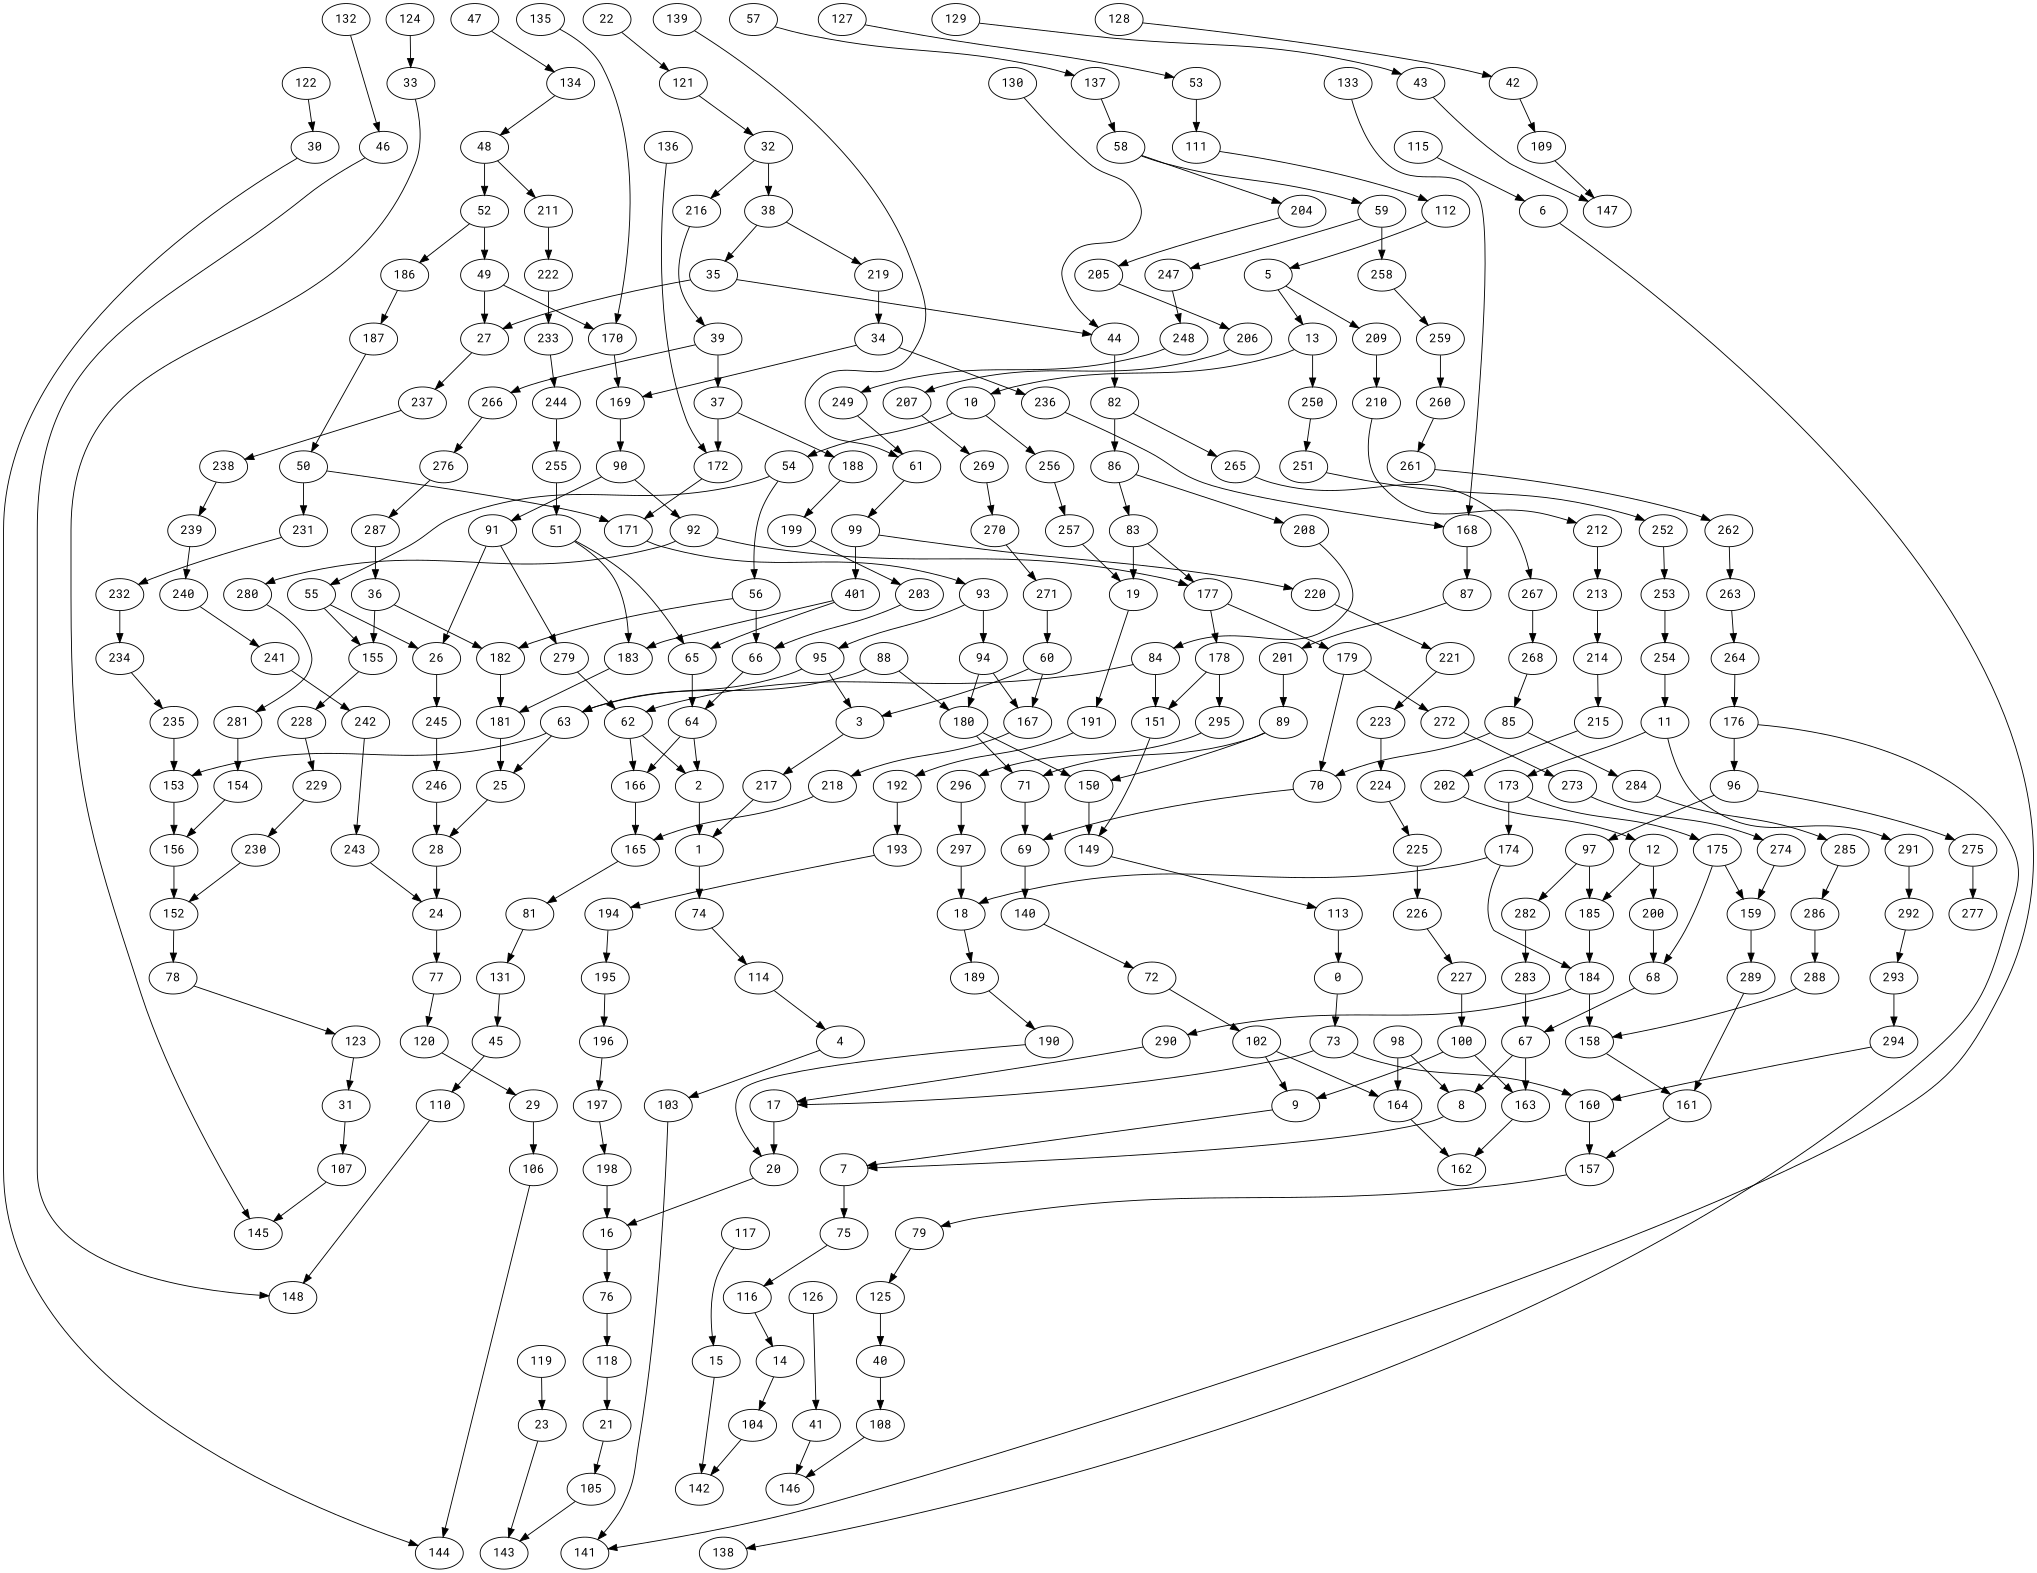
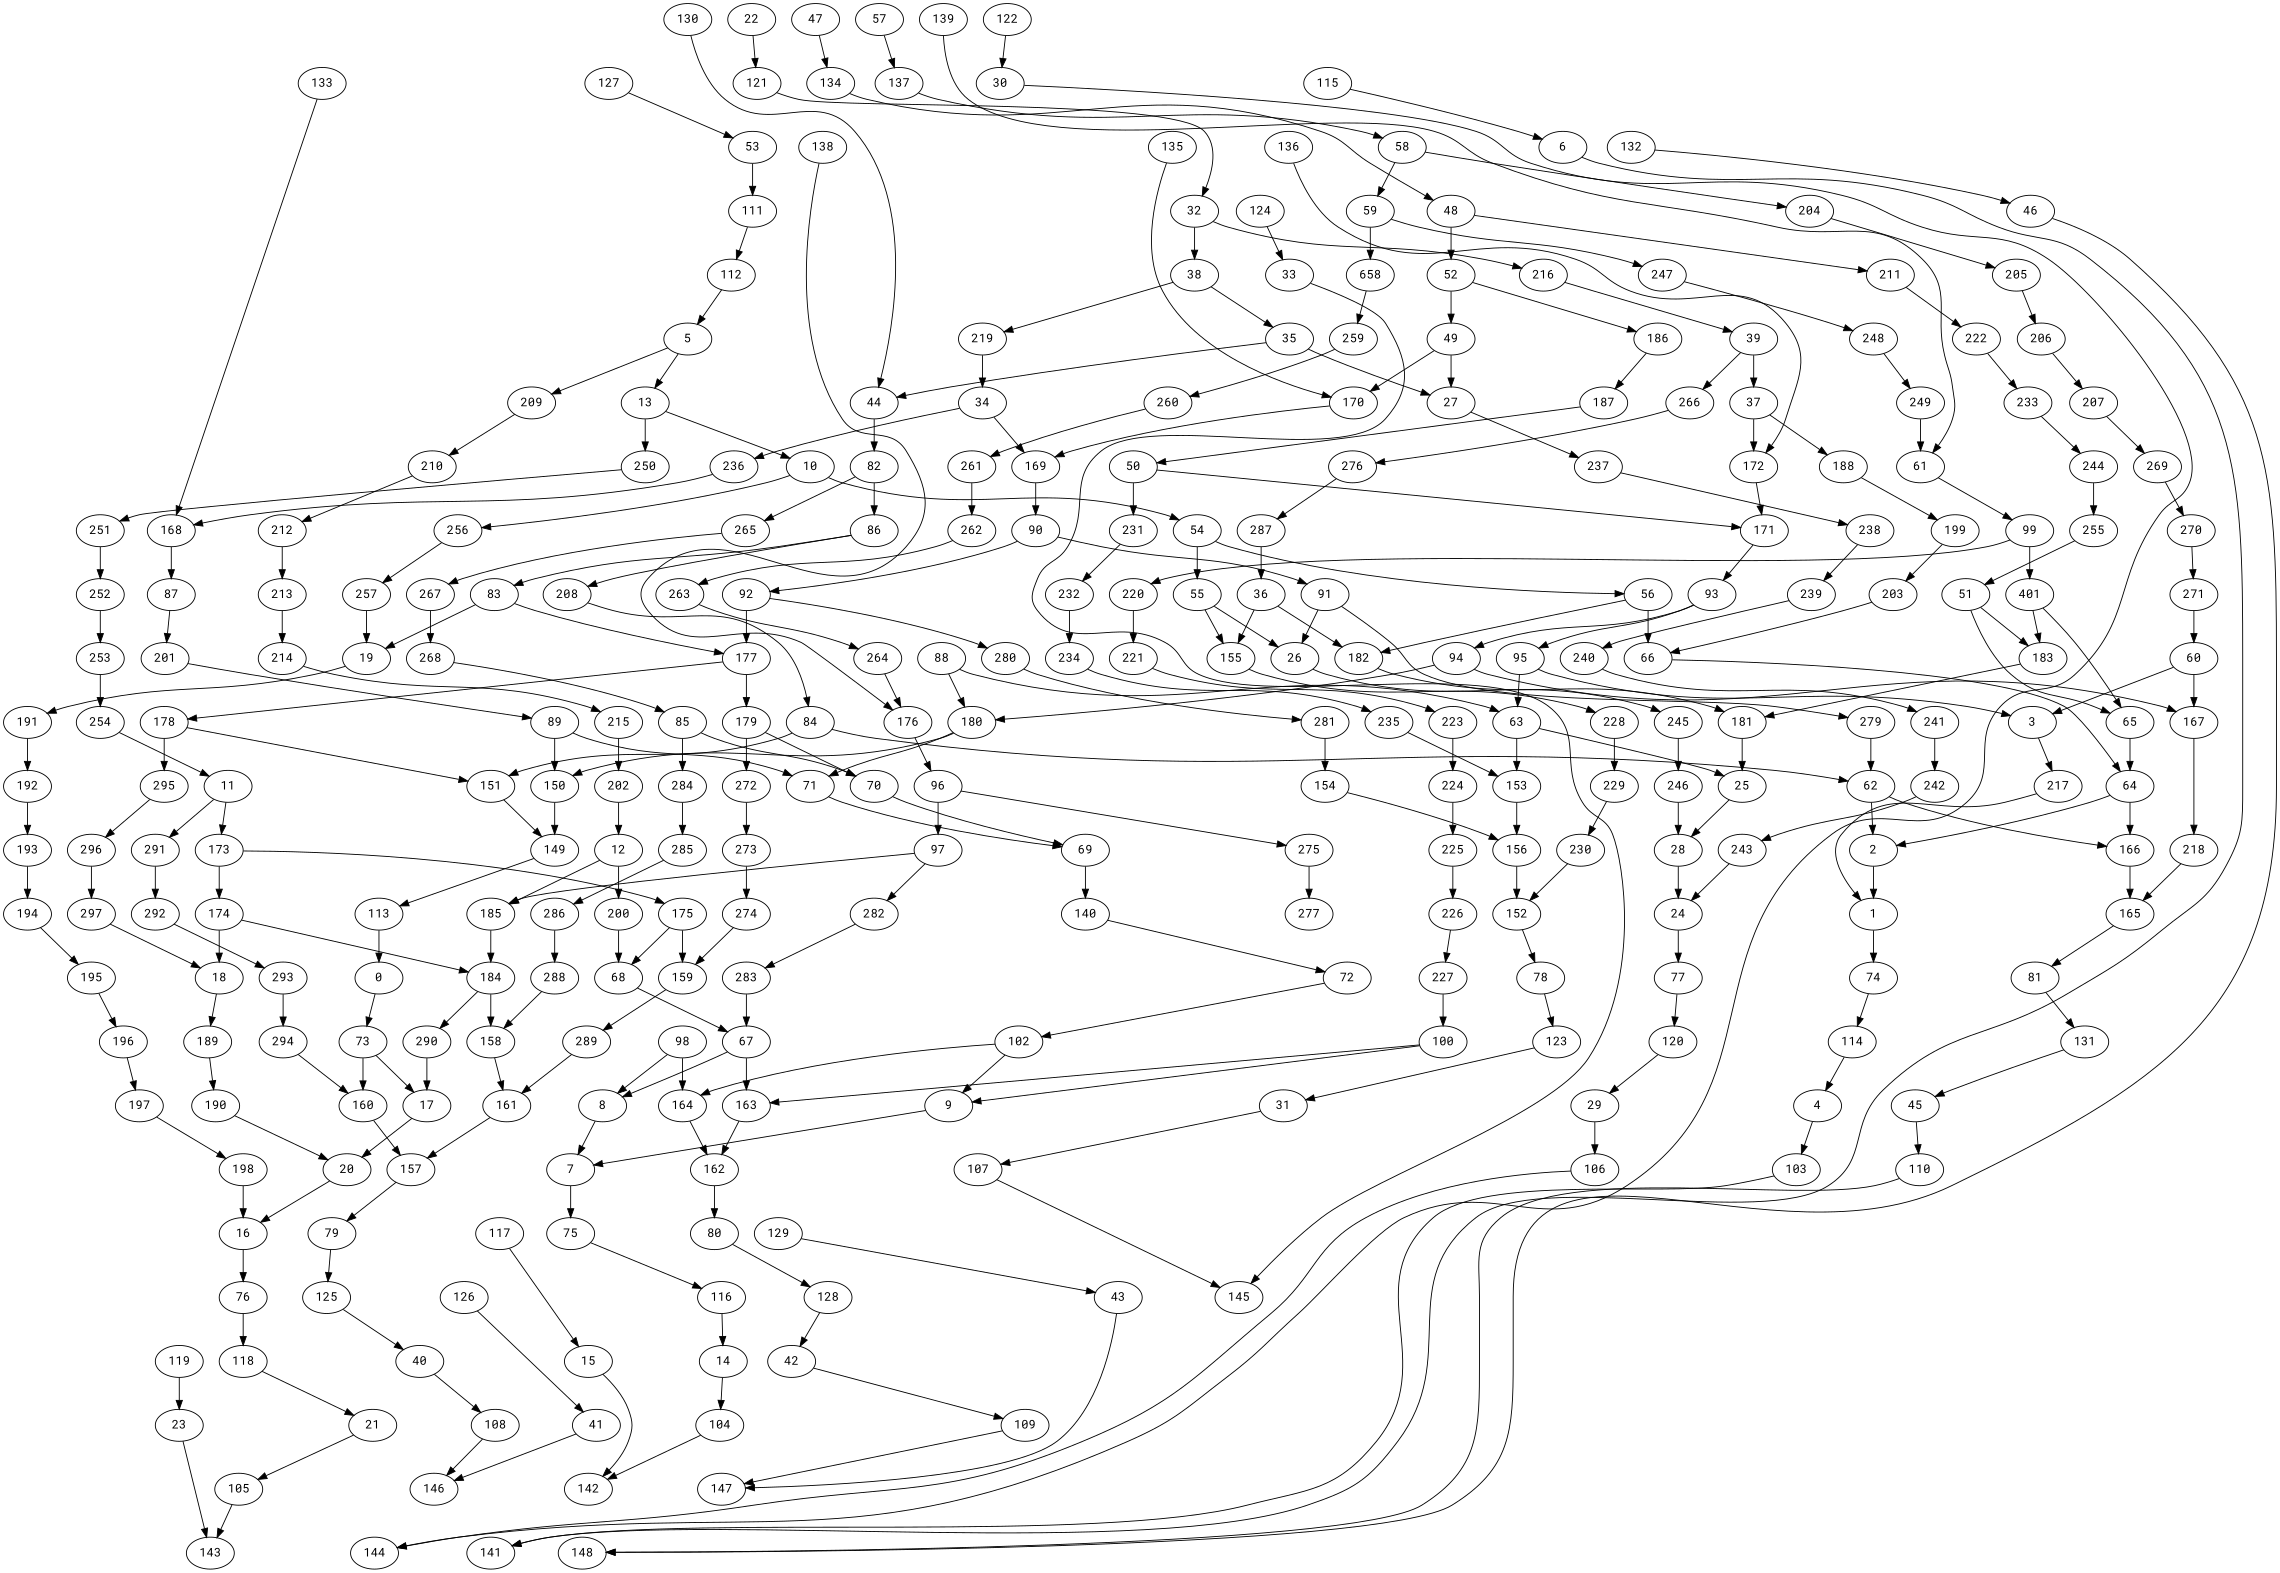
node "258": label "258" -> "658"
node "80": added
edge "176" -> "138": reversed
